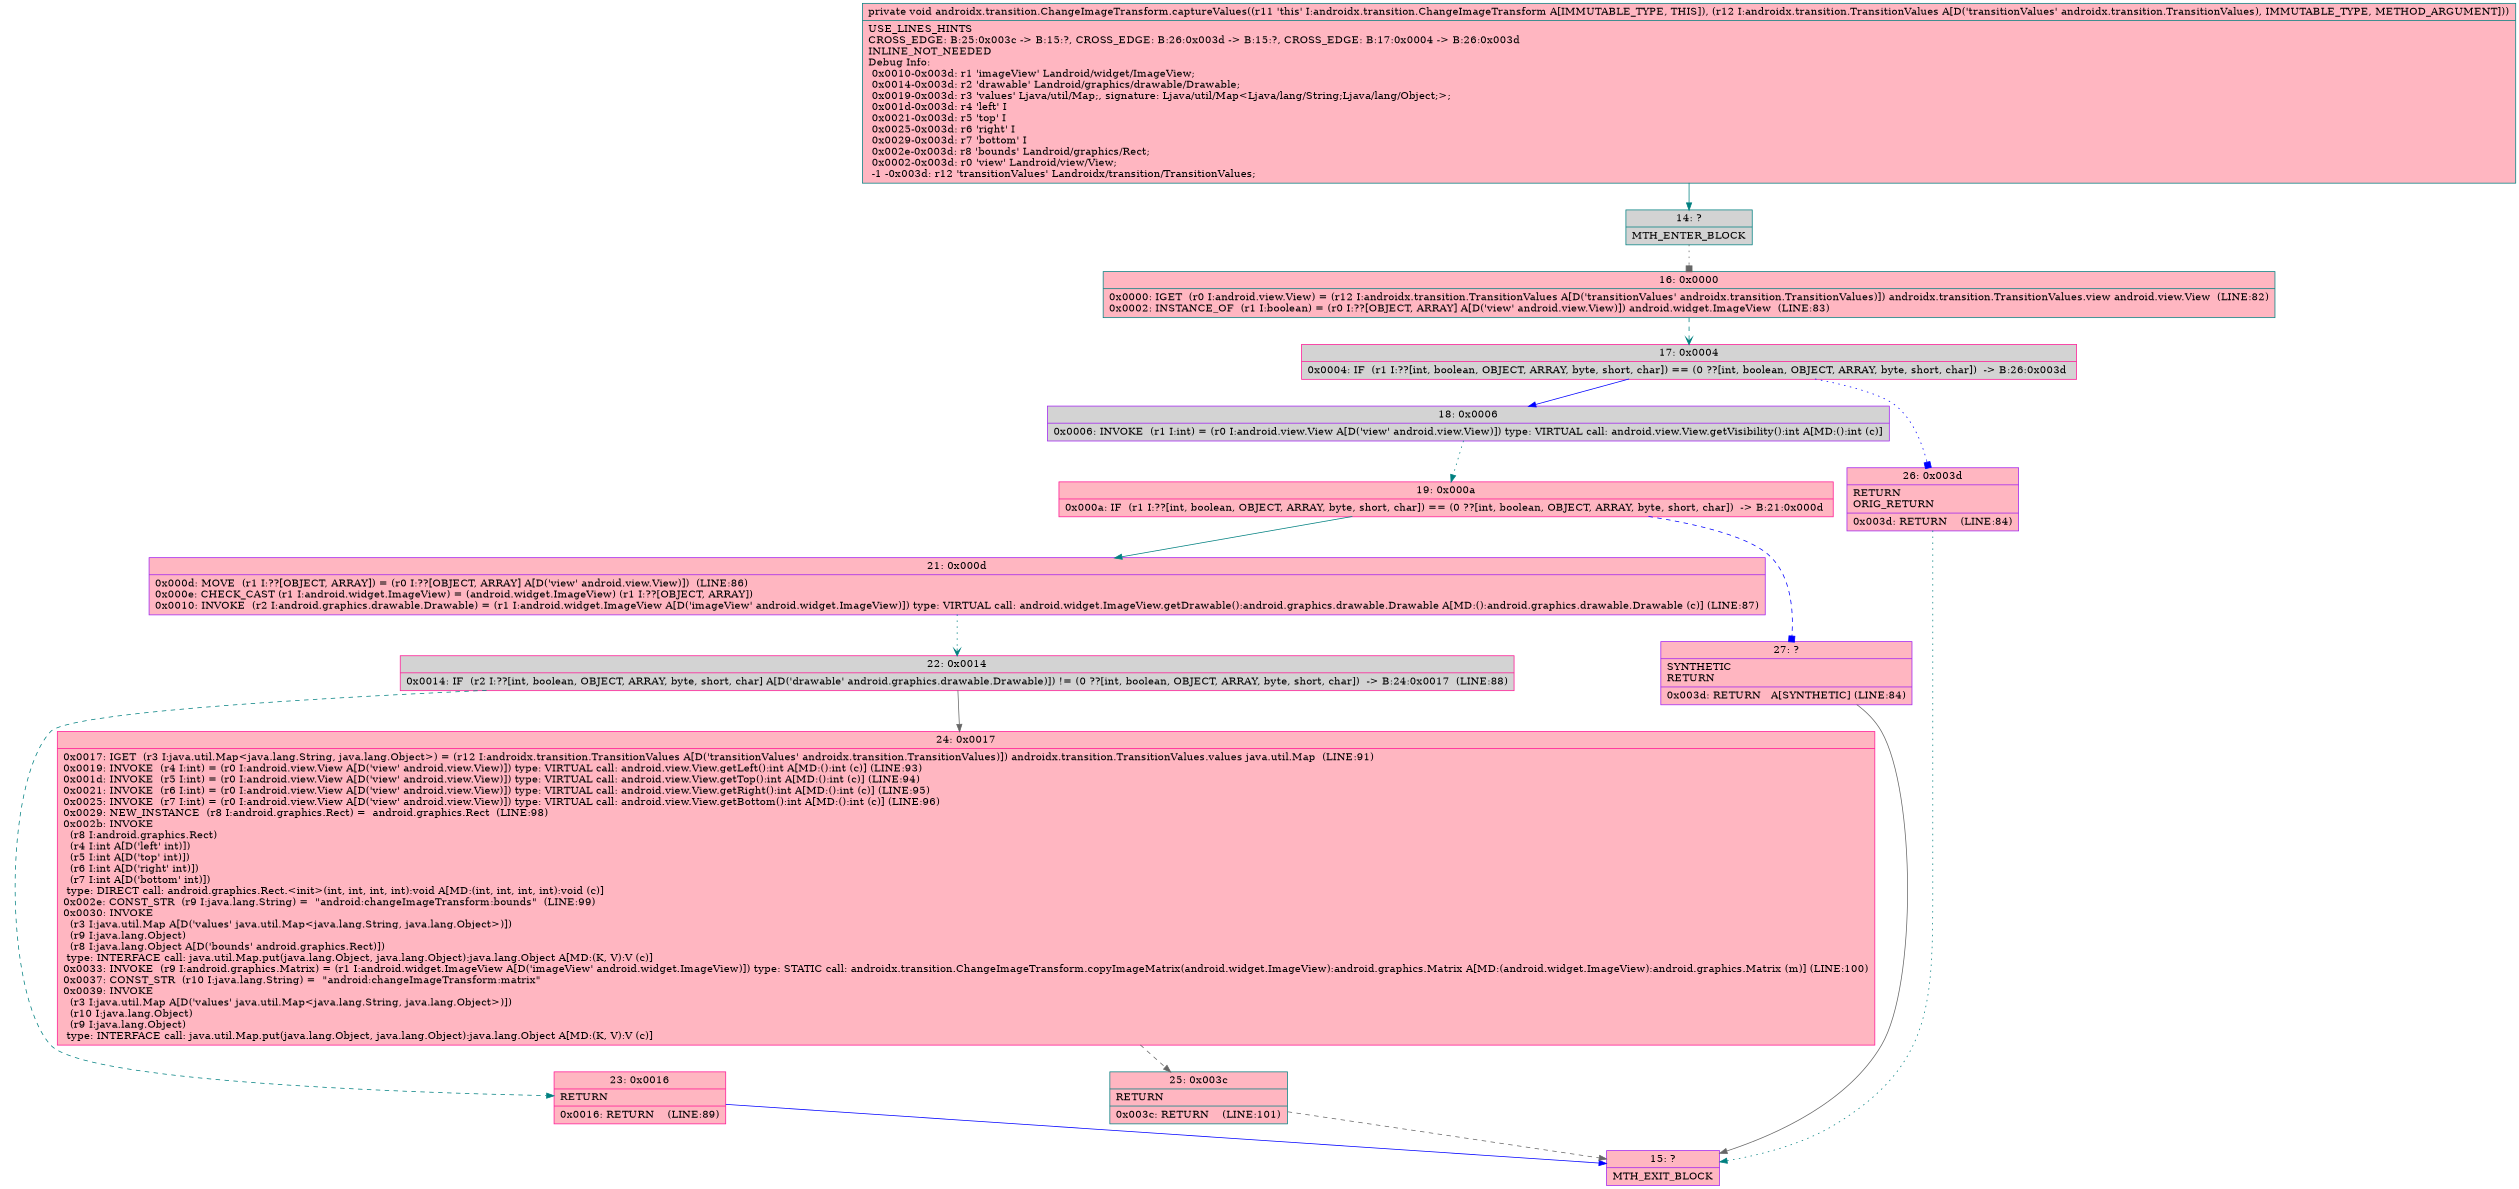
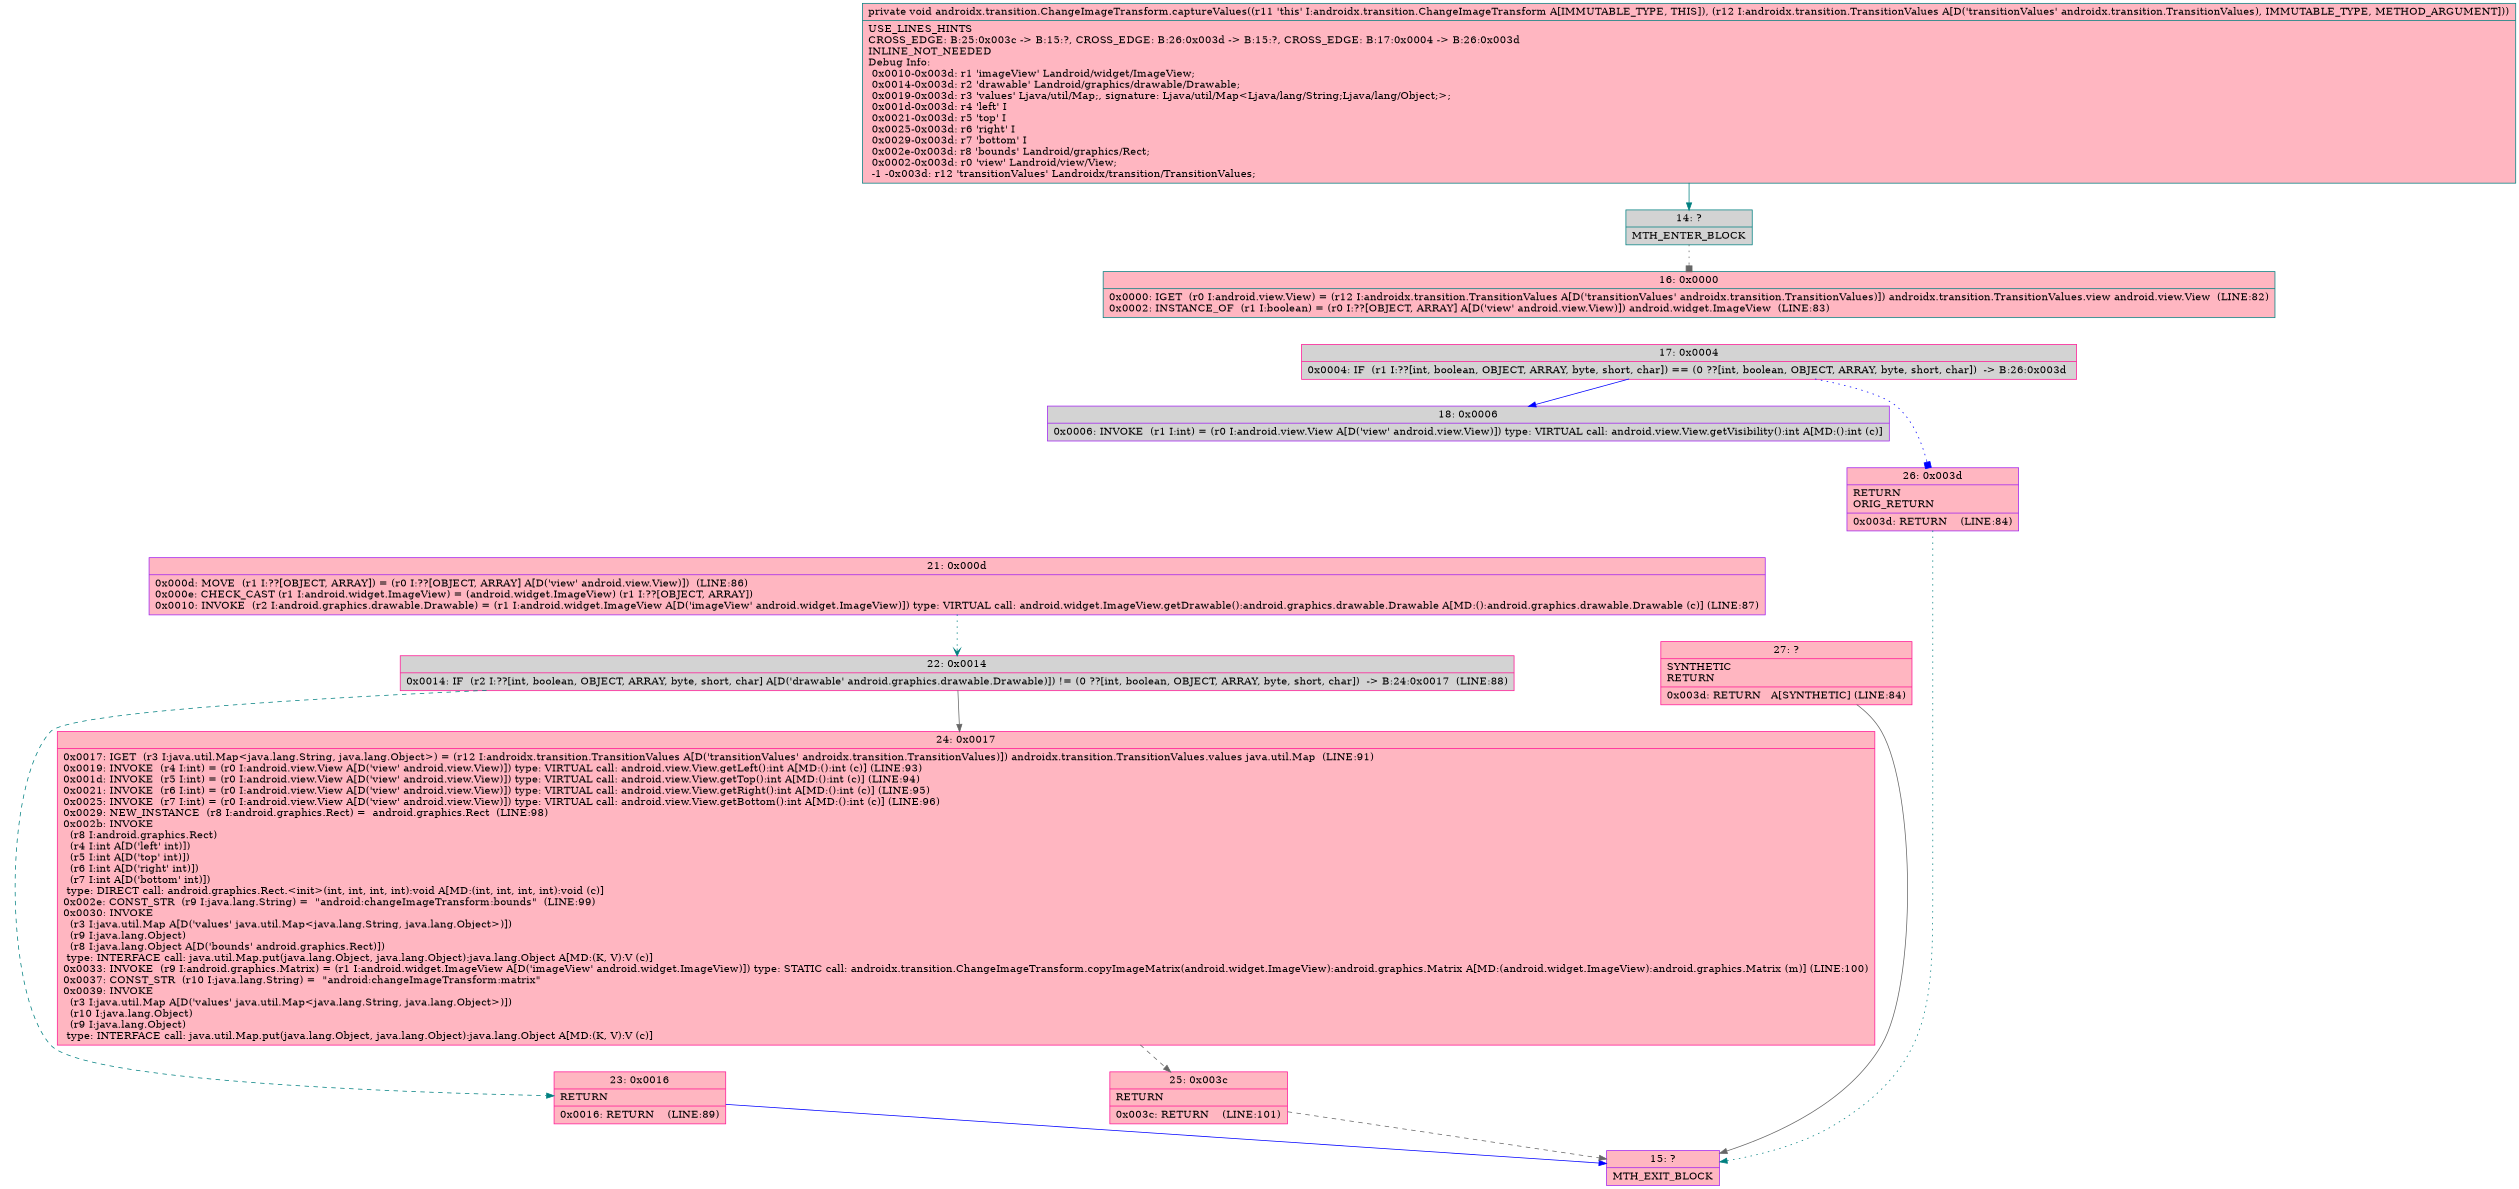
edge "16: 0x0000" -> "17: 0x0004": removed
node "19: 0x000a": removed
node "27: ?": color purple -> deeppink
node "25: 0x003c": color teal -> deeppink
